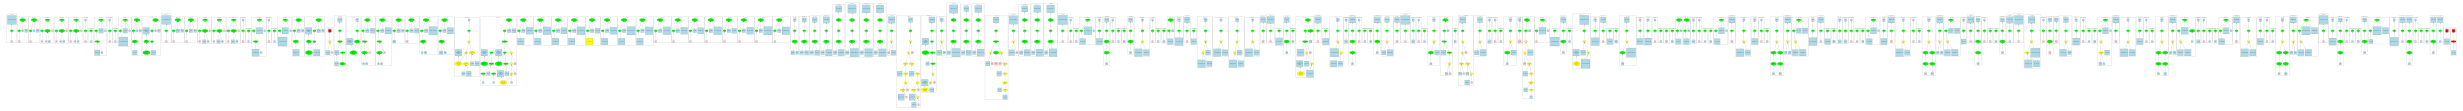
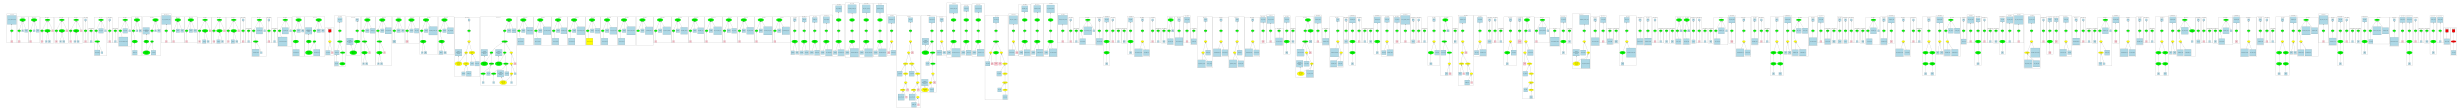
node "pm_init_array_8": removed
